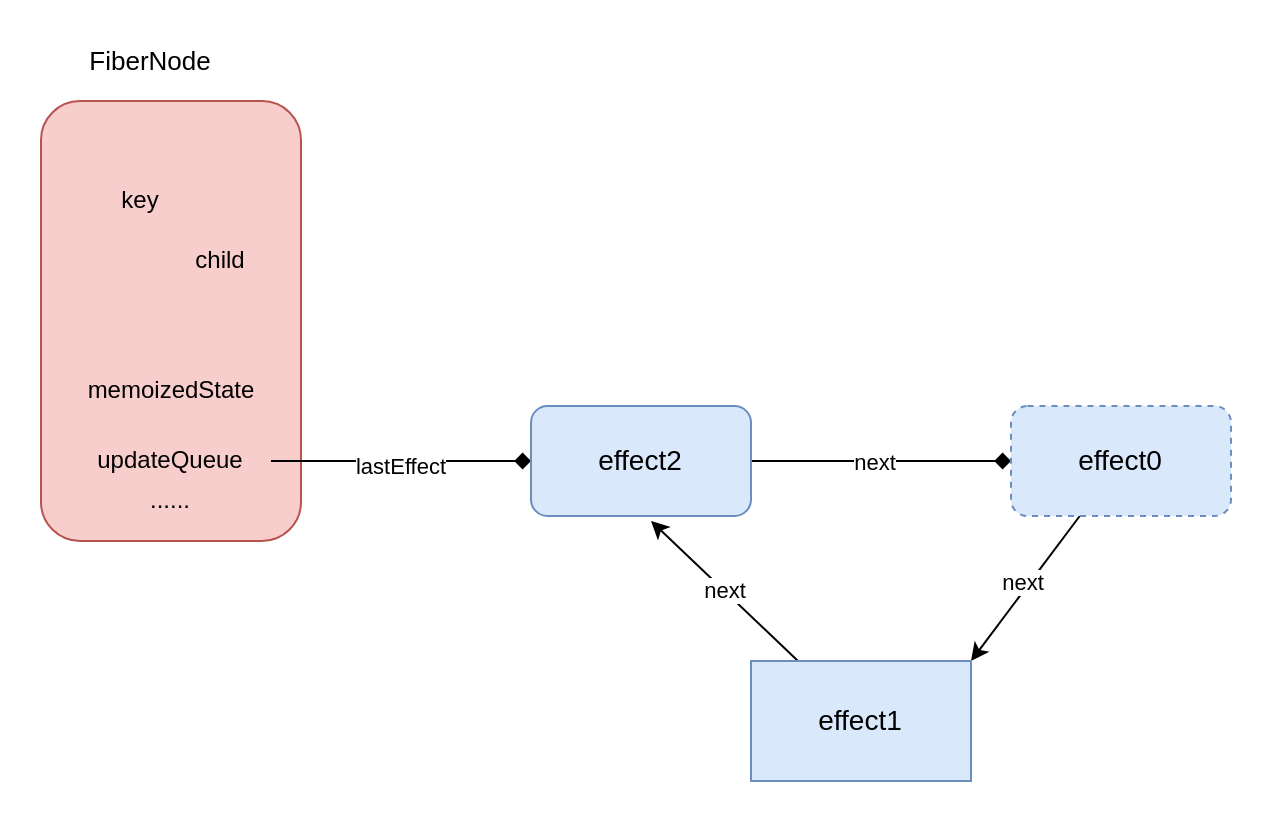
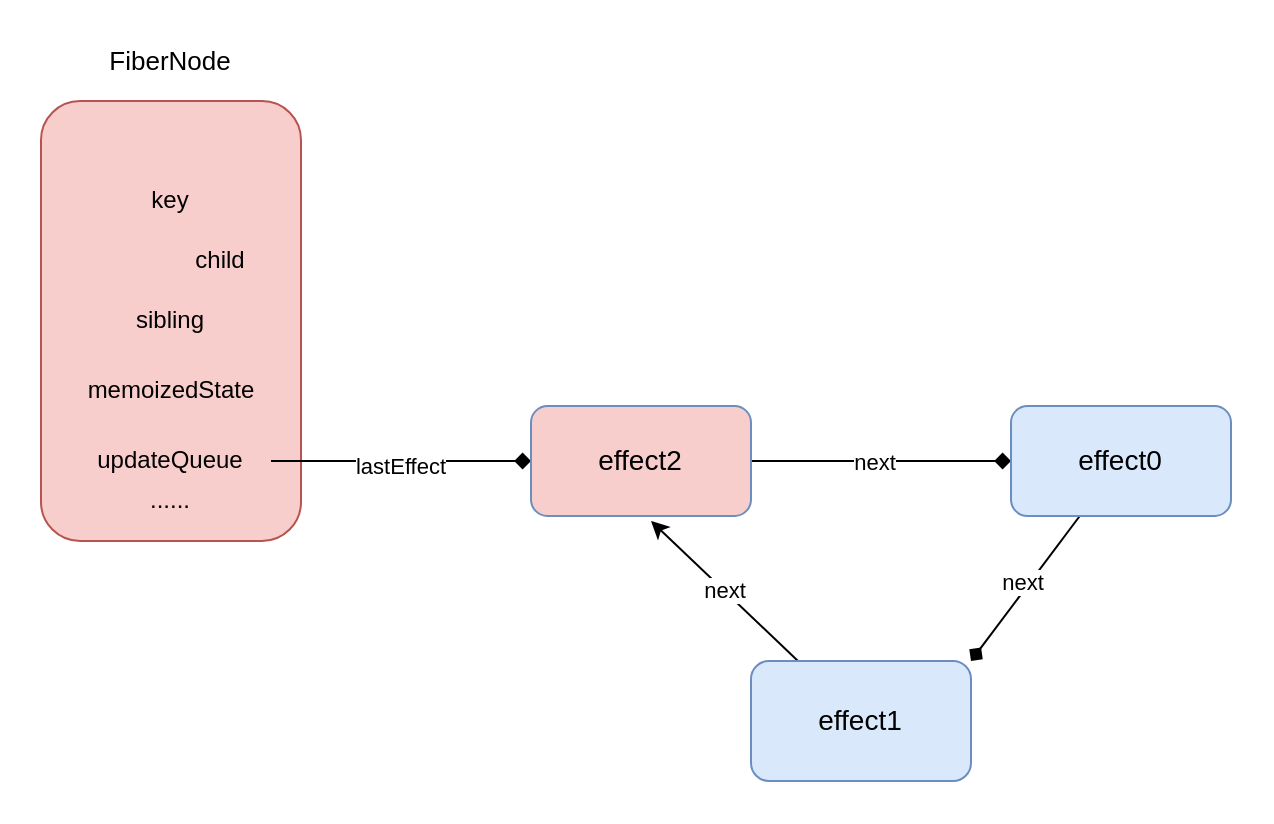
node "FiberNode": moved (151, 61) -> (171, 61)
node "key": moved (141, 201) -> (171, 201)
node "sibling": added
node "effect2": fillcolor #dae8fc -> #f8cecc
node "effect0": style dashed -> solid
edge "effect0" -> "effect1": arrowhead classic -> diamond
node "effect1": shape rectangle -> rounded rectangle
